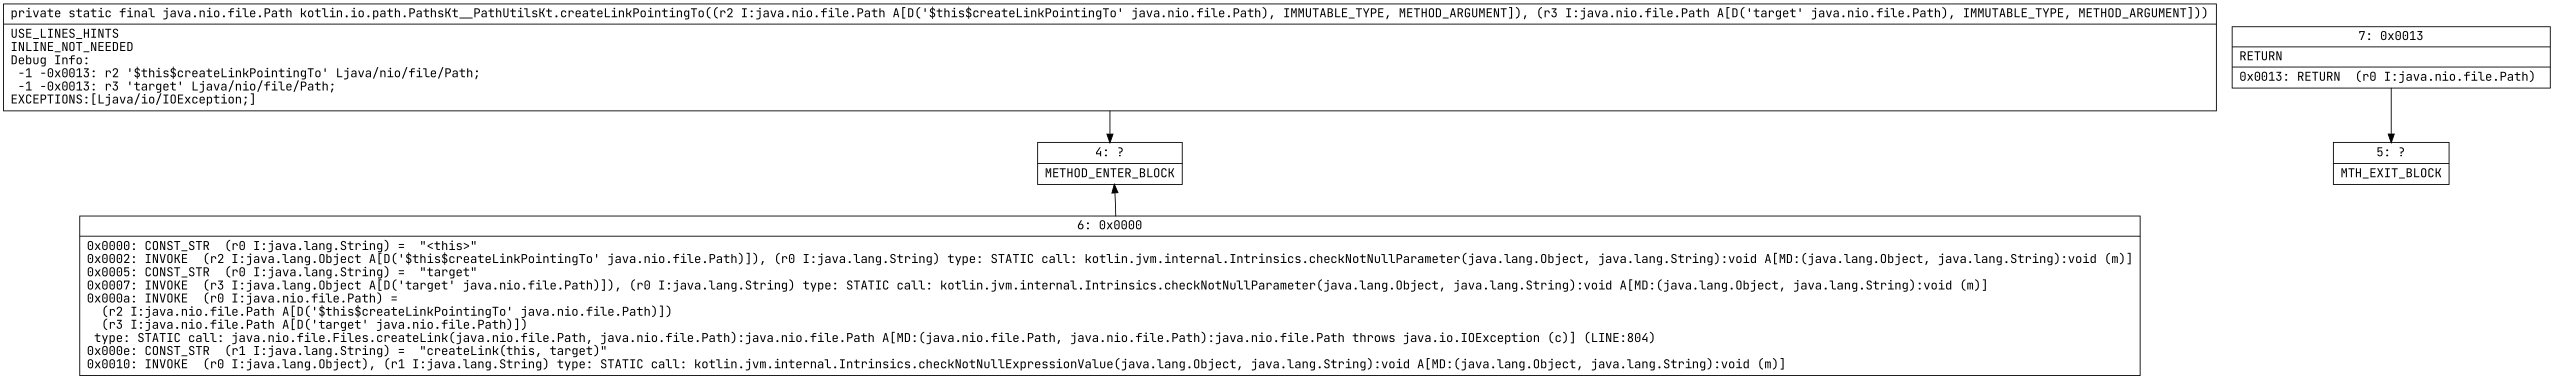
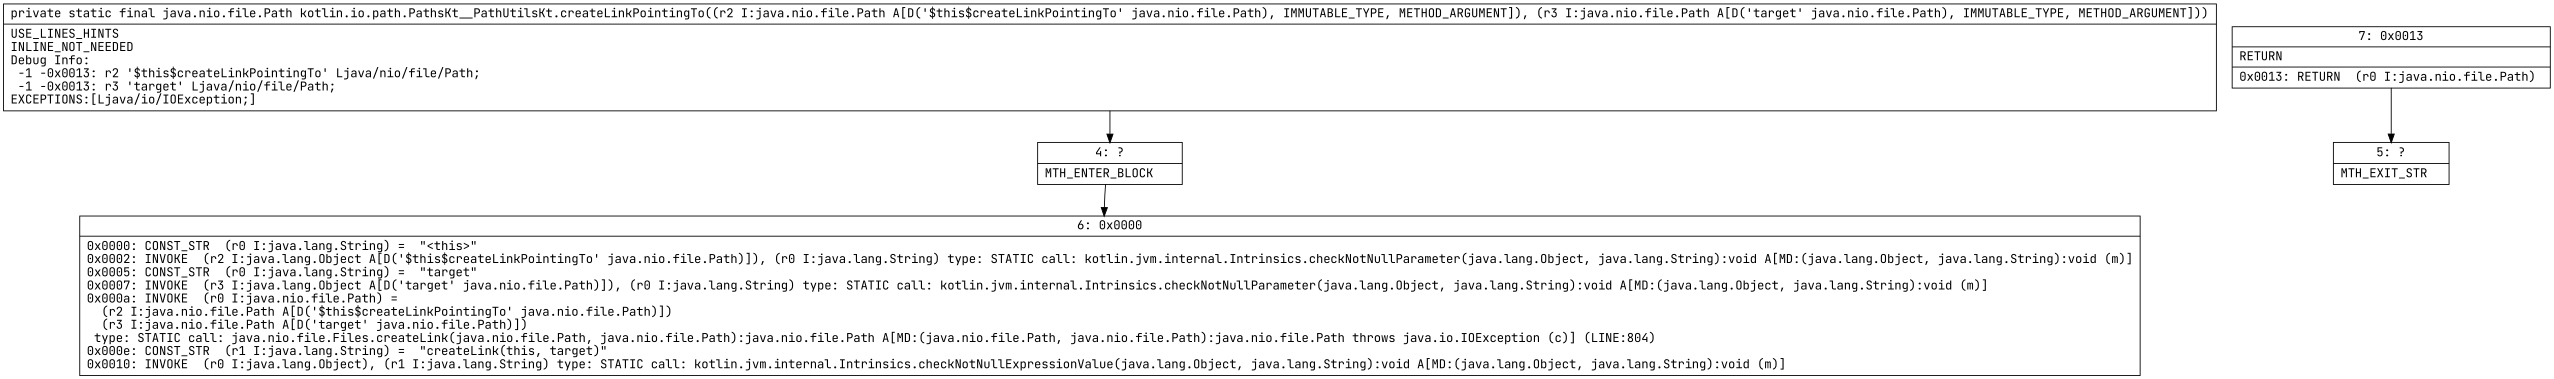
node "4: ?": text "METHOD_ENTER_BLOCK" -> "MTH_ENTER_BLOCK"
node "5: ?": text "MTH_EXIT_BLOCK" -> "MTH_EXIT_STR"
edge "6: 0x0000" -> "4: ?": reversed
